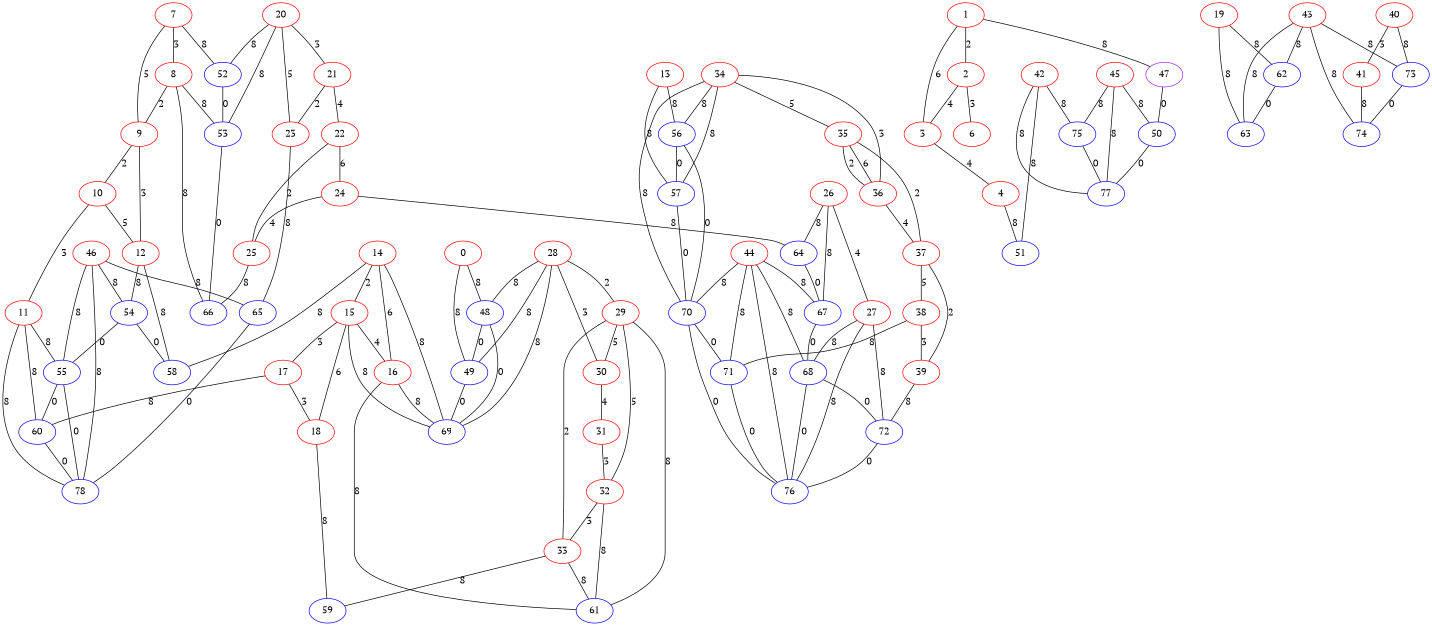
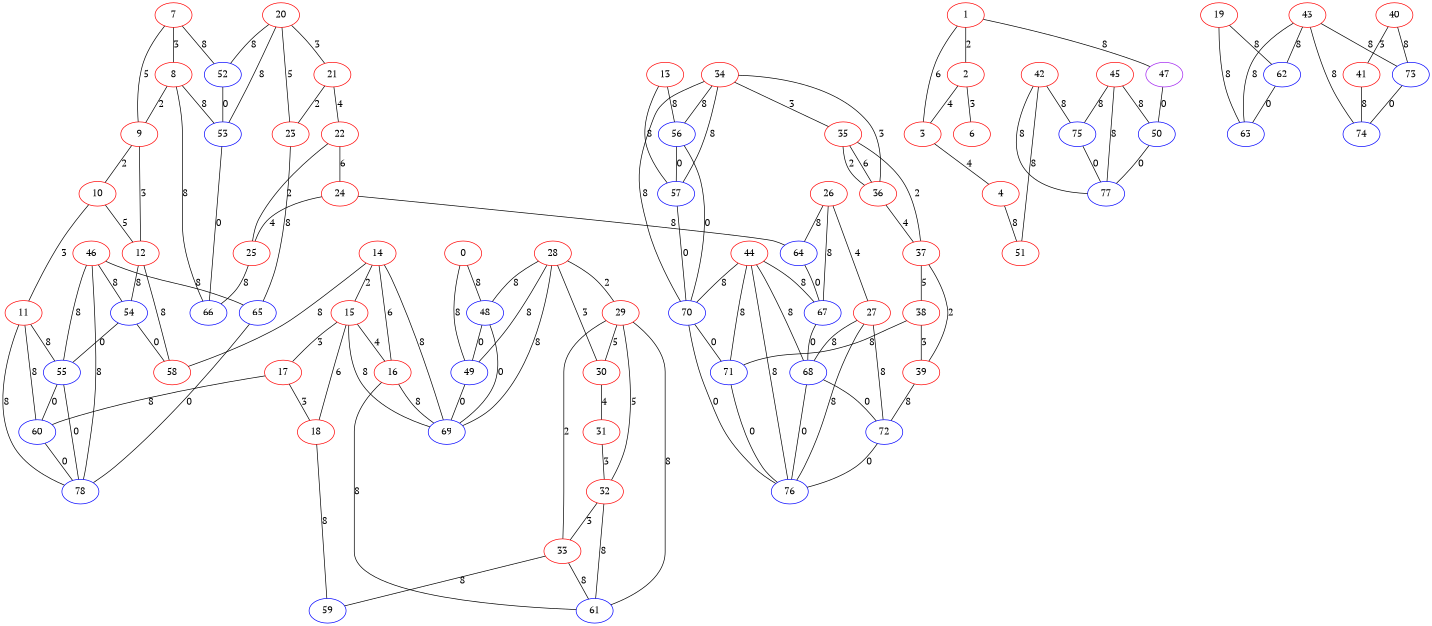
edge "34" -- "35": label "5" -> "3"
node "51": color blue -> red
node "58": color blue -> red
